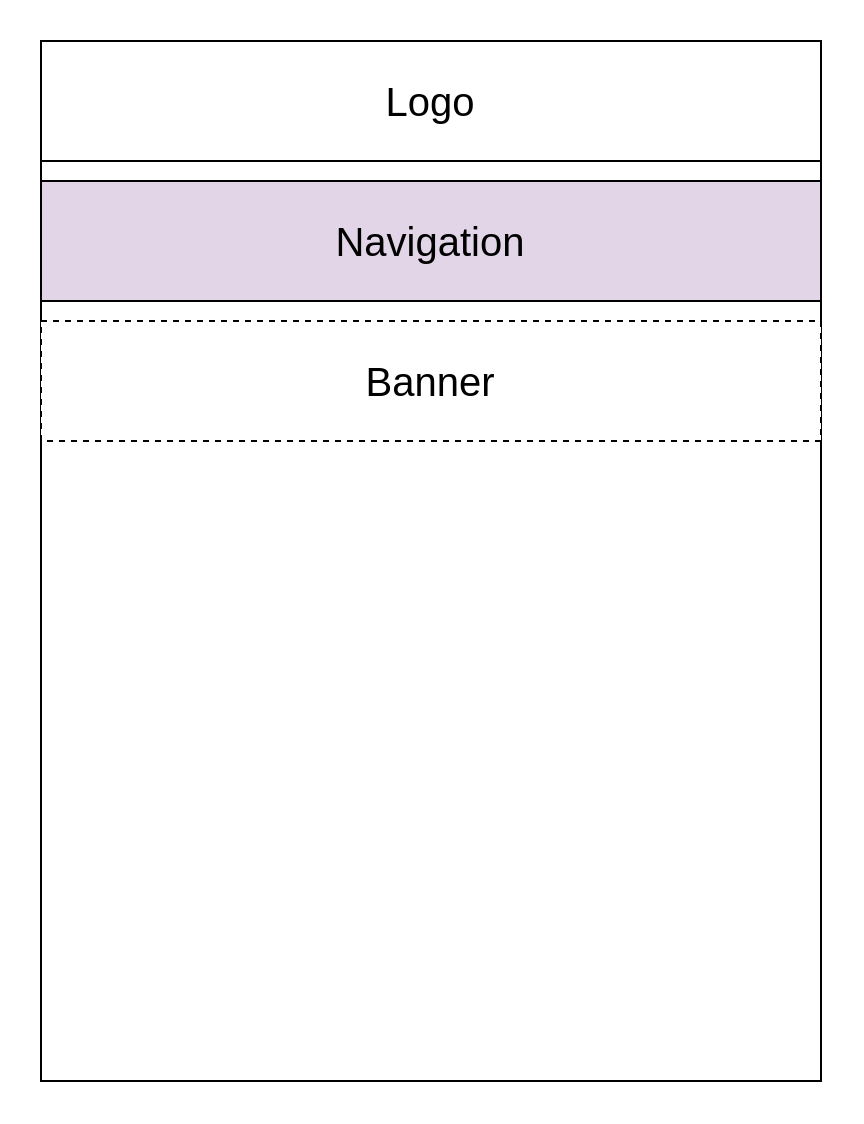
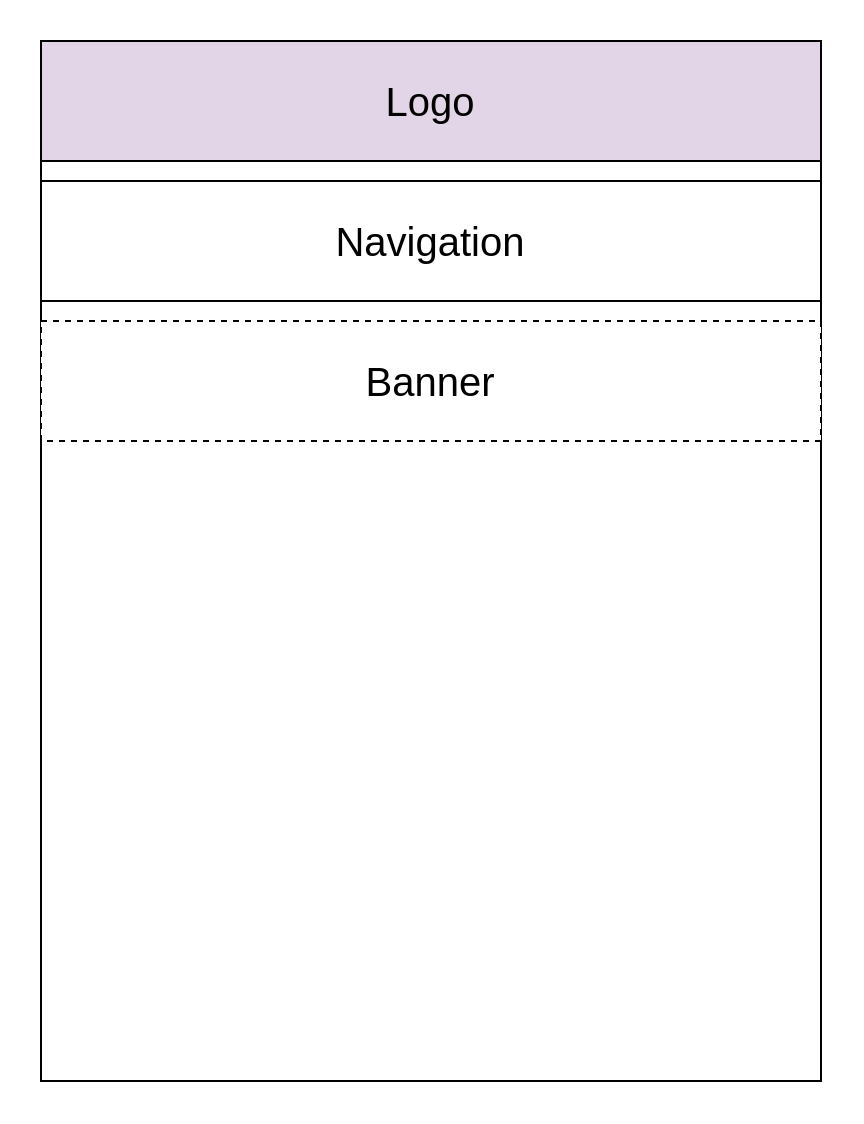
node "Logo": fillcolor #ffffff -> #e1d5e7
node "Navigation": fillcolor #e1d5e7 -> #ffffff
